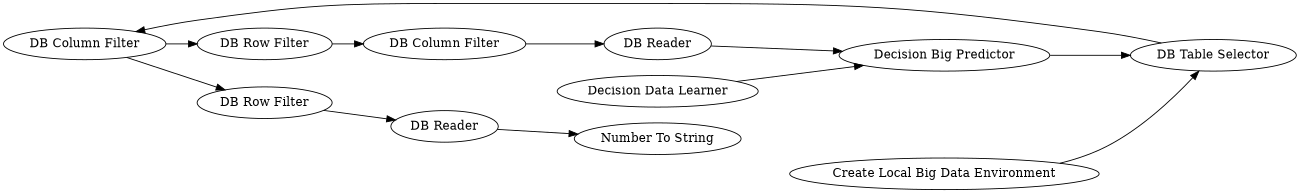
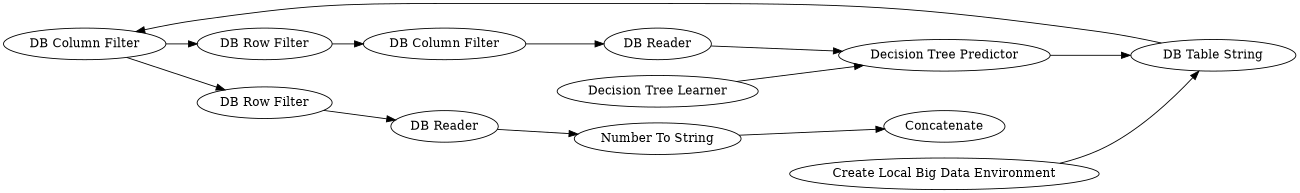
node "Decision Big Predictor": label "Decision Big Predictor" -> "Decision Tree Predictor"
node "DB Table Selector": label "DB Table Selector" -> "DB Table String"
node "Decision Data Learner": label "Decision Data Learner" -> "Decision Tree Learner"
node "Concatenate": added
